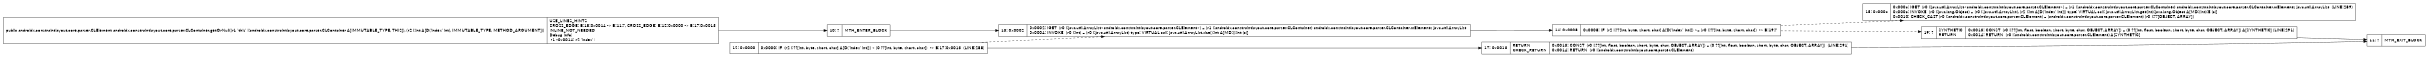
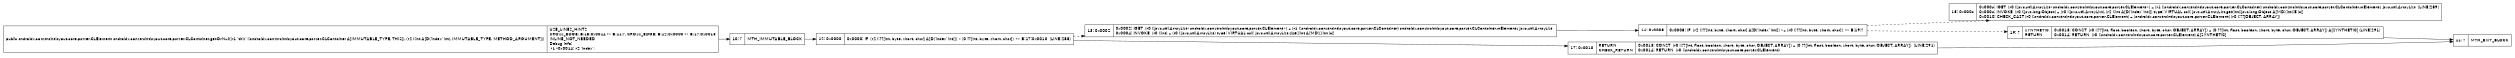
node "10: ?": text "MTH_ENTER_BLOCK" -> "MTH_IMMUTABLE_BLOCK"
edge "10: ?" -> "13: 0x0002": now "10: ?" -> "12: 0x0000"
